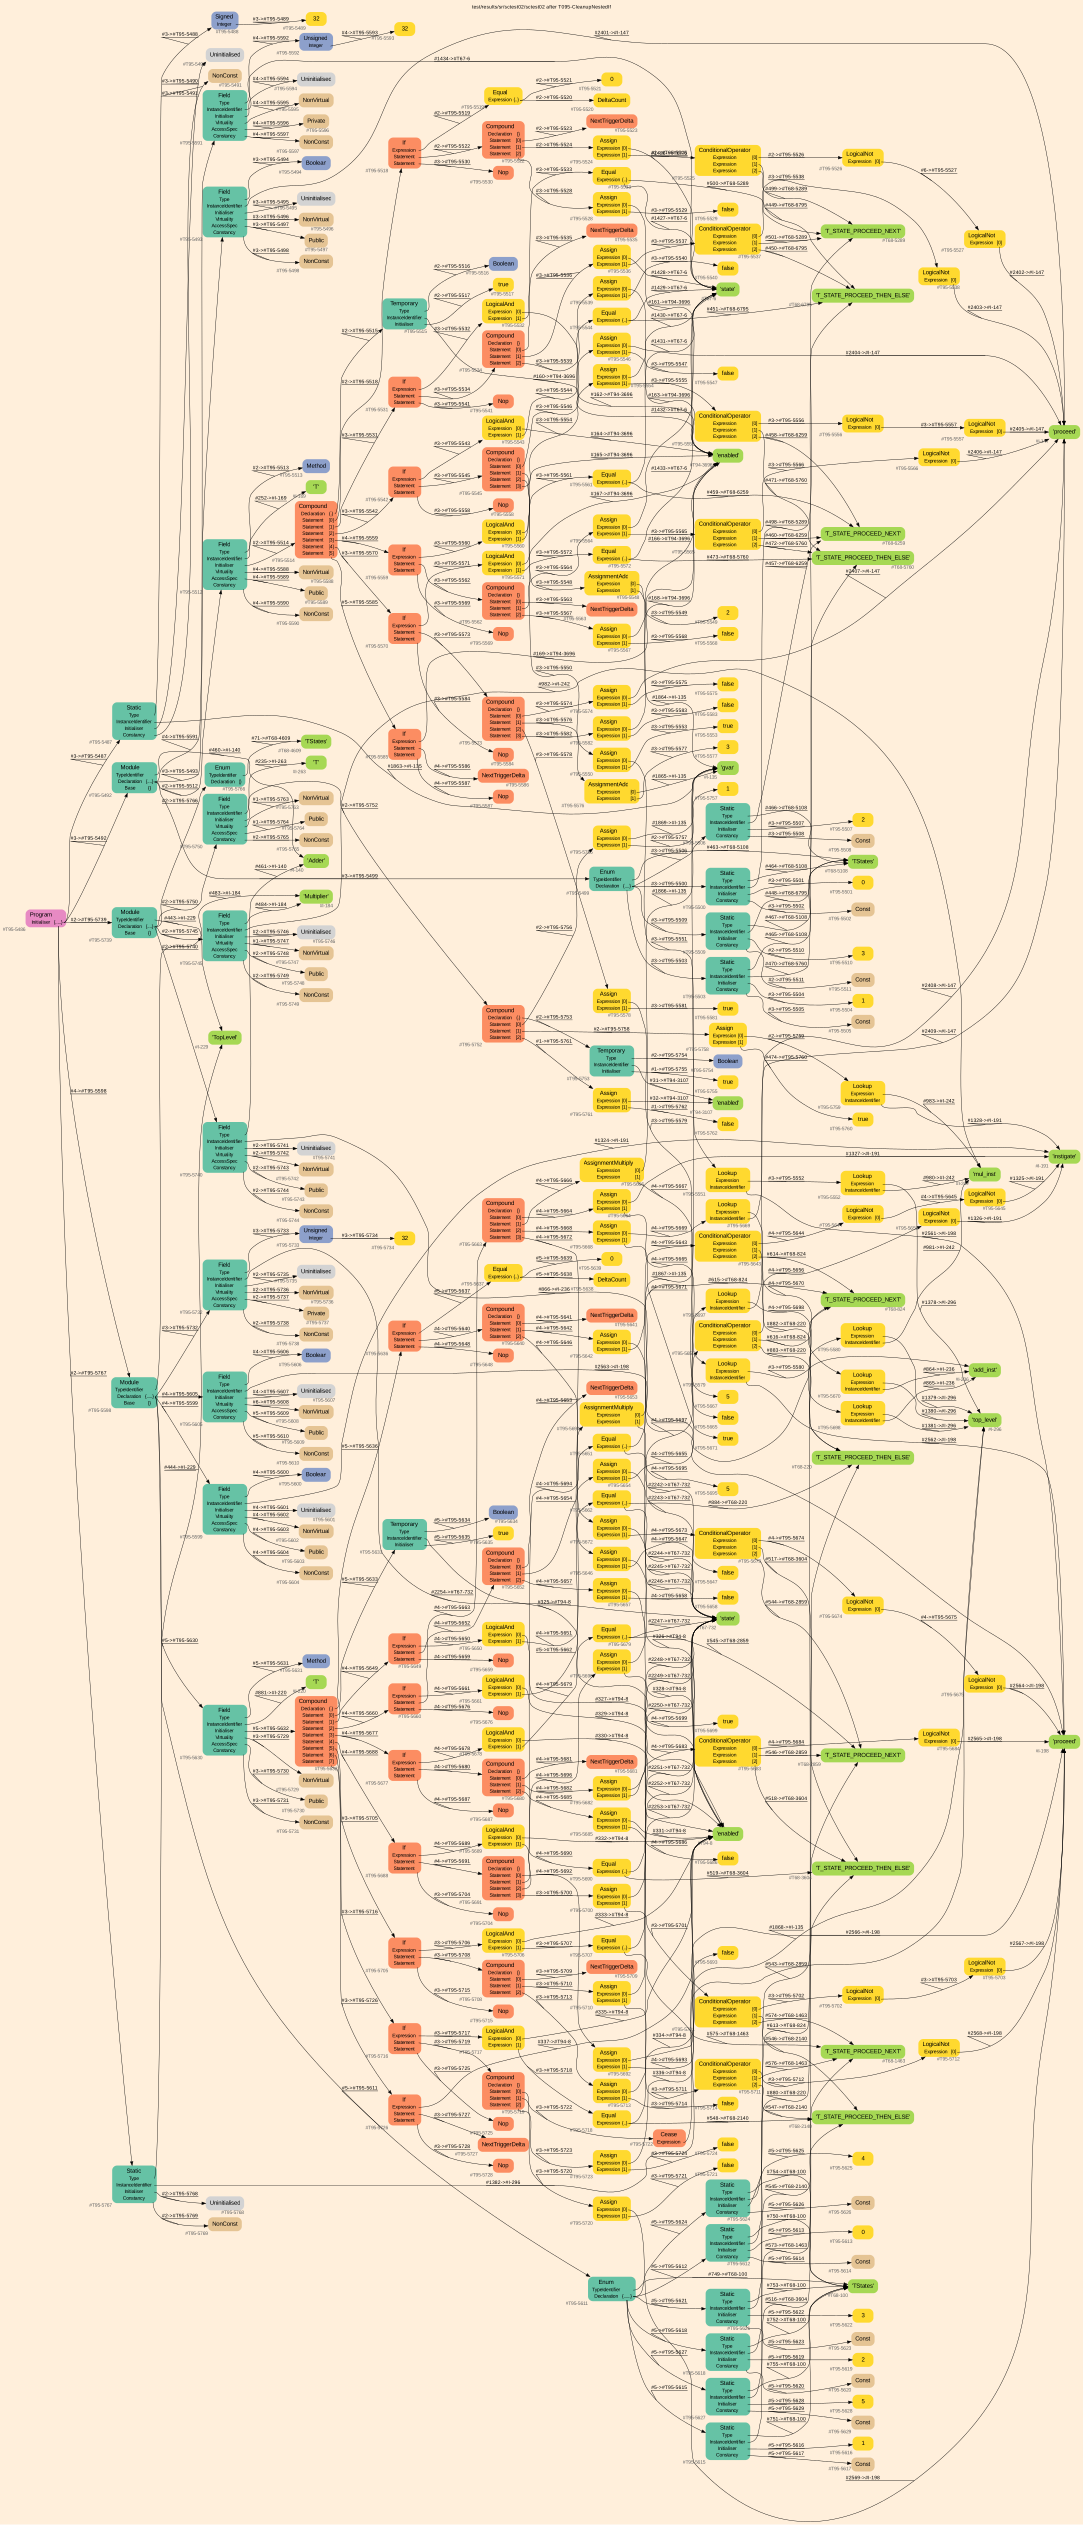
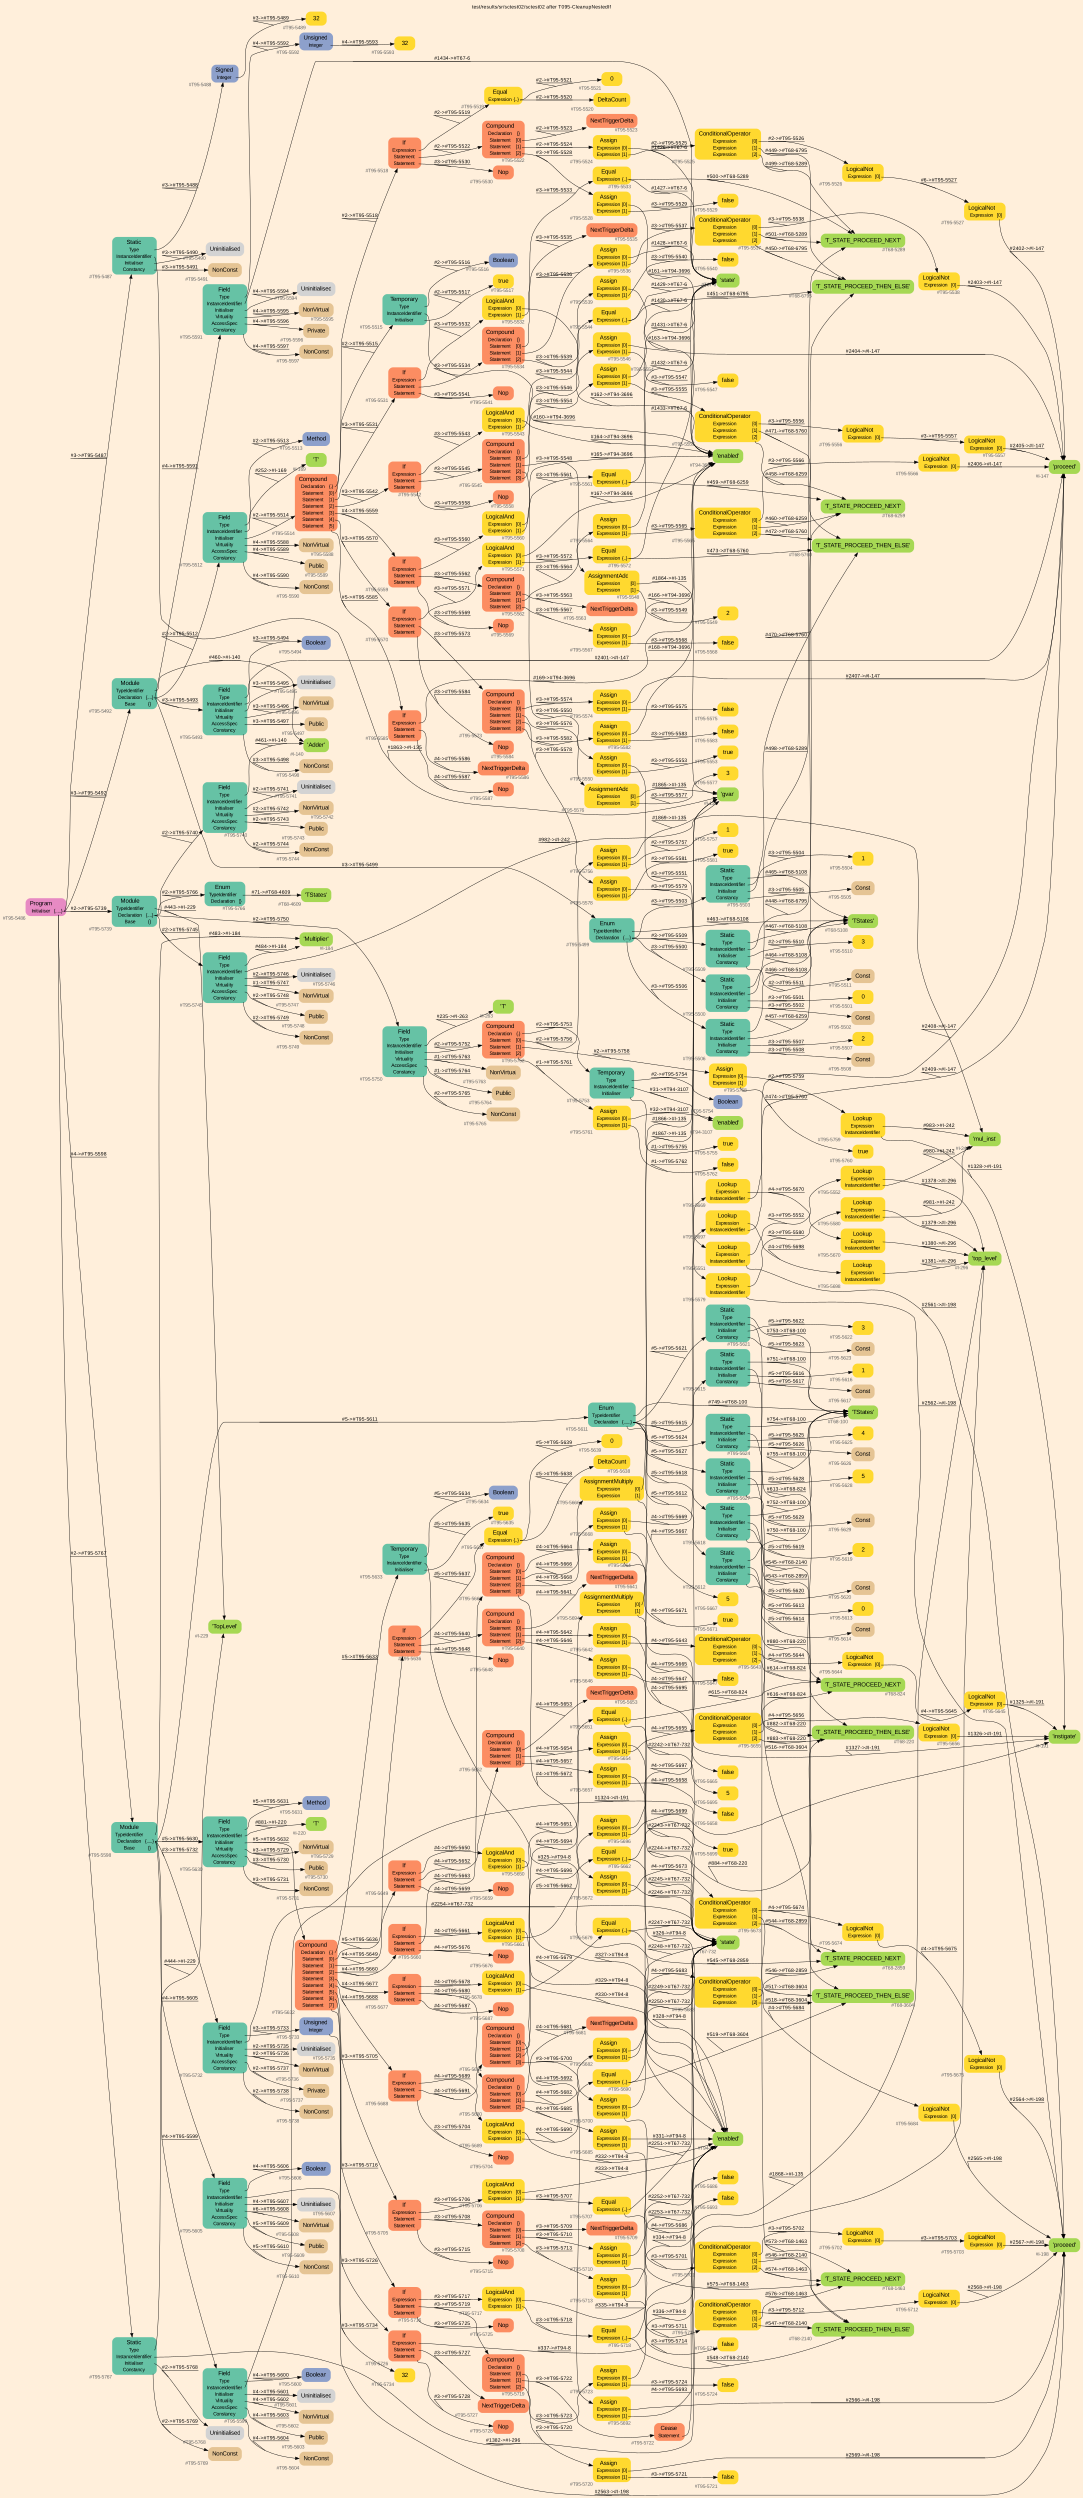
node "'add_inst'": removed
node "Cease": text "Expression" -> "Statement"
